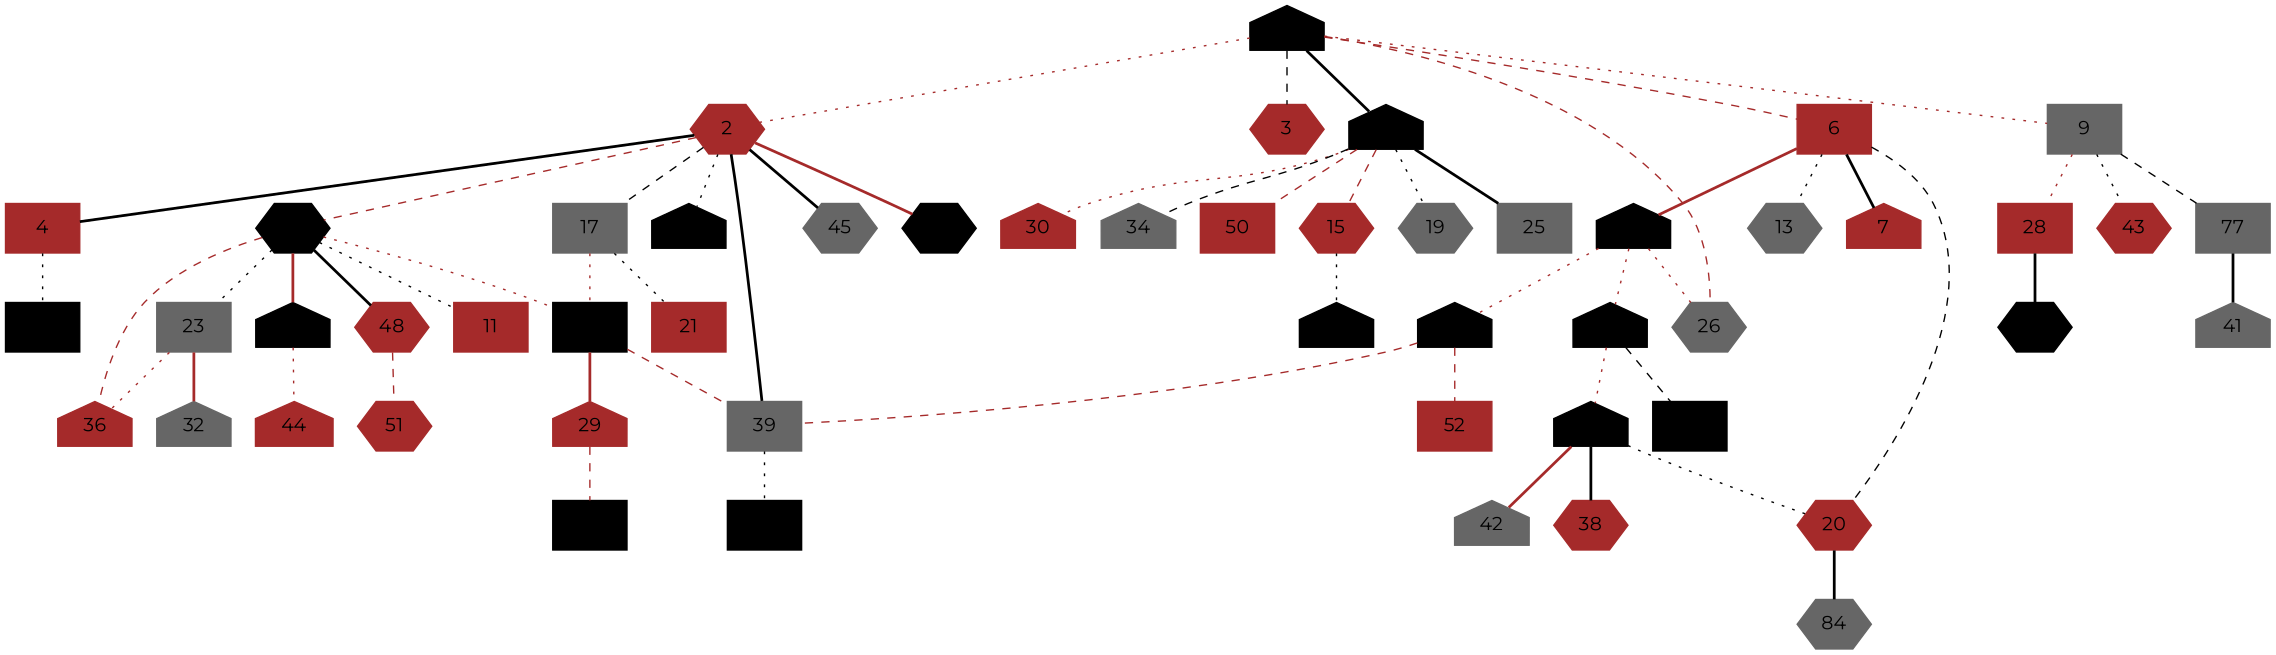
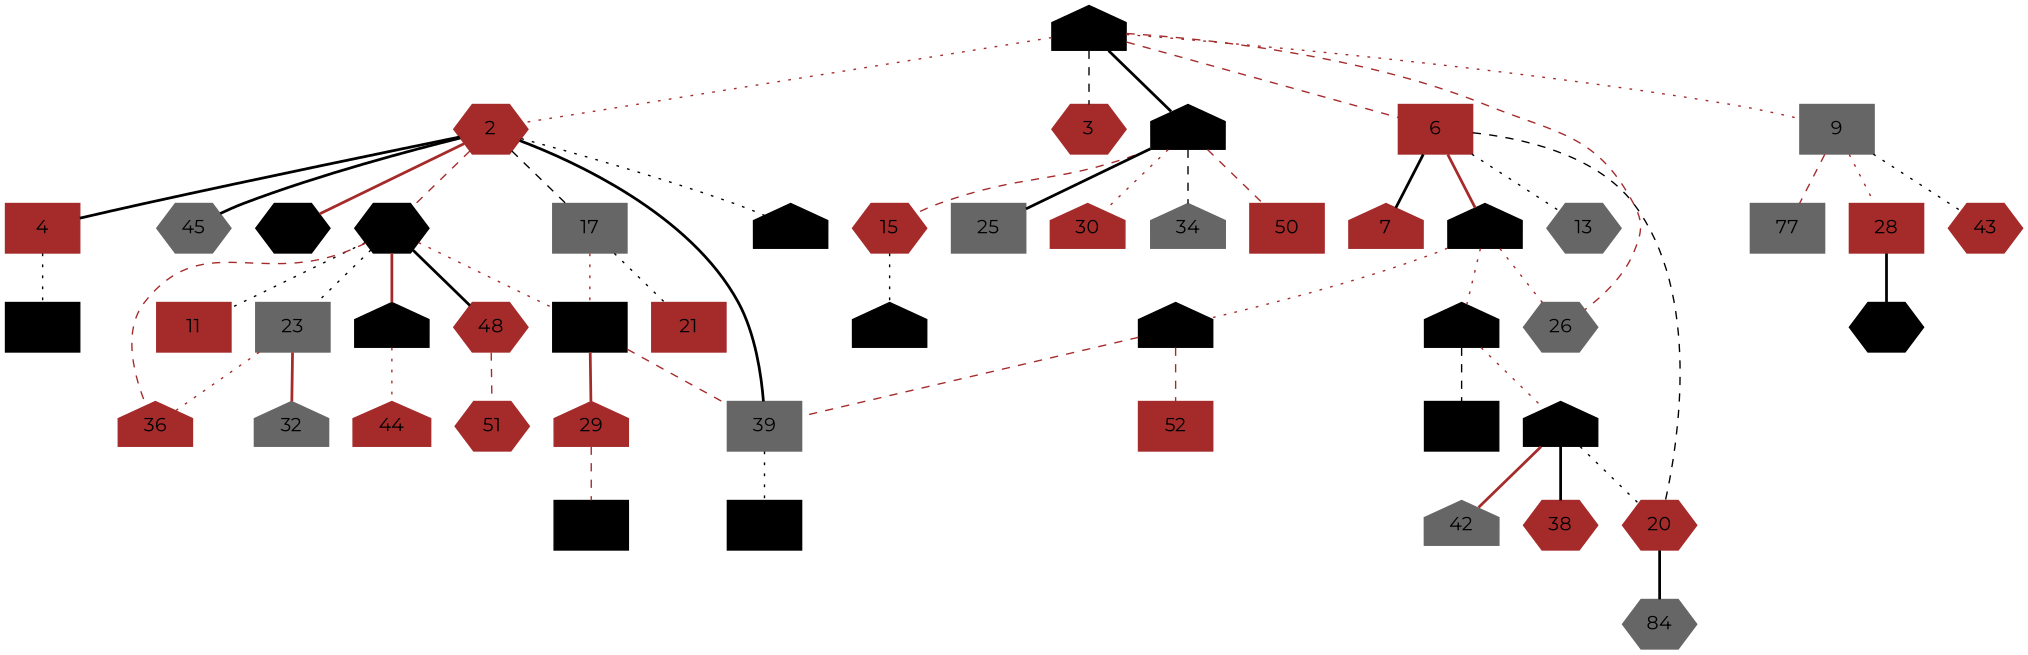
edge "9" -- "77": color black -> brown
node "19": removed
node "41": removed
